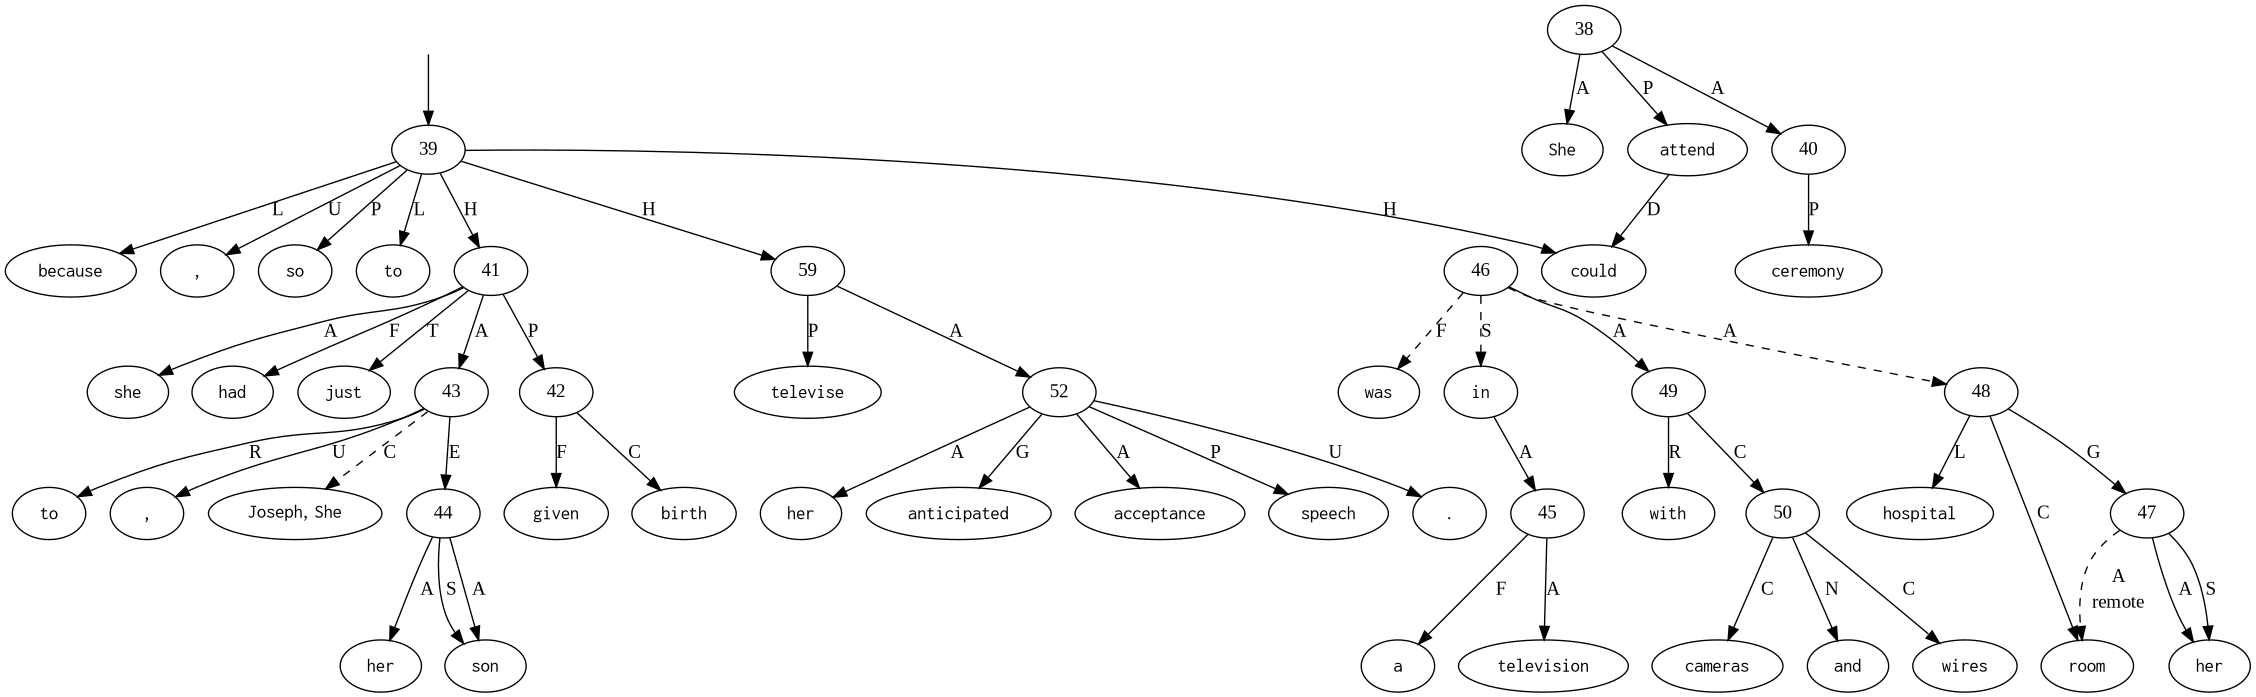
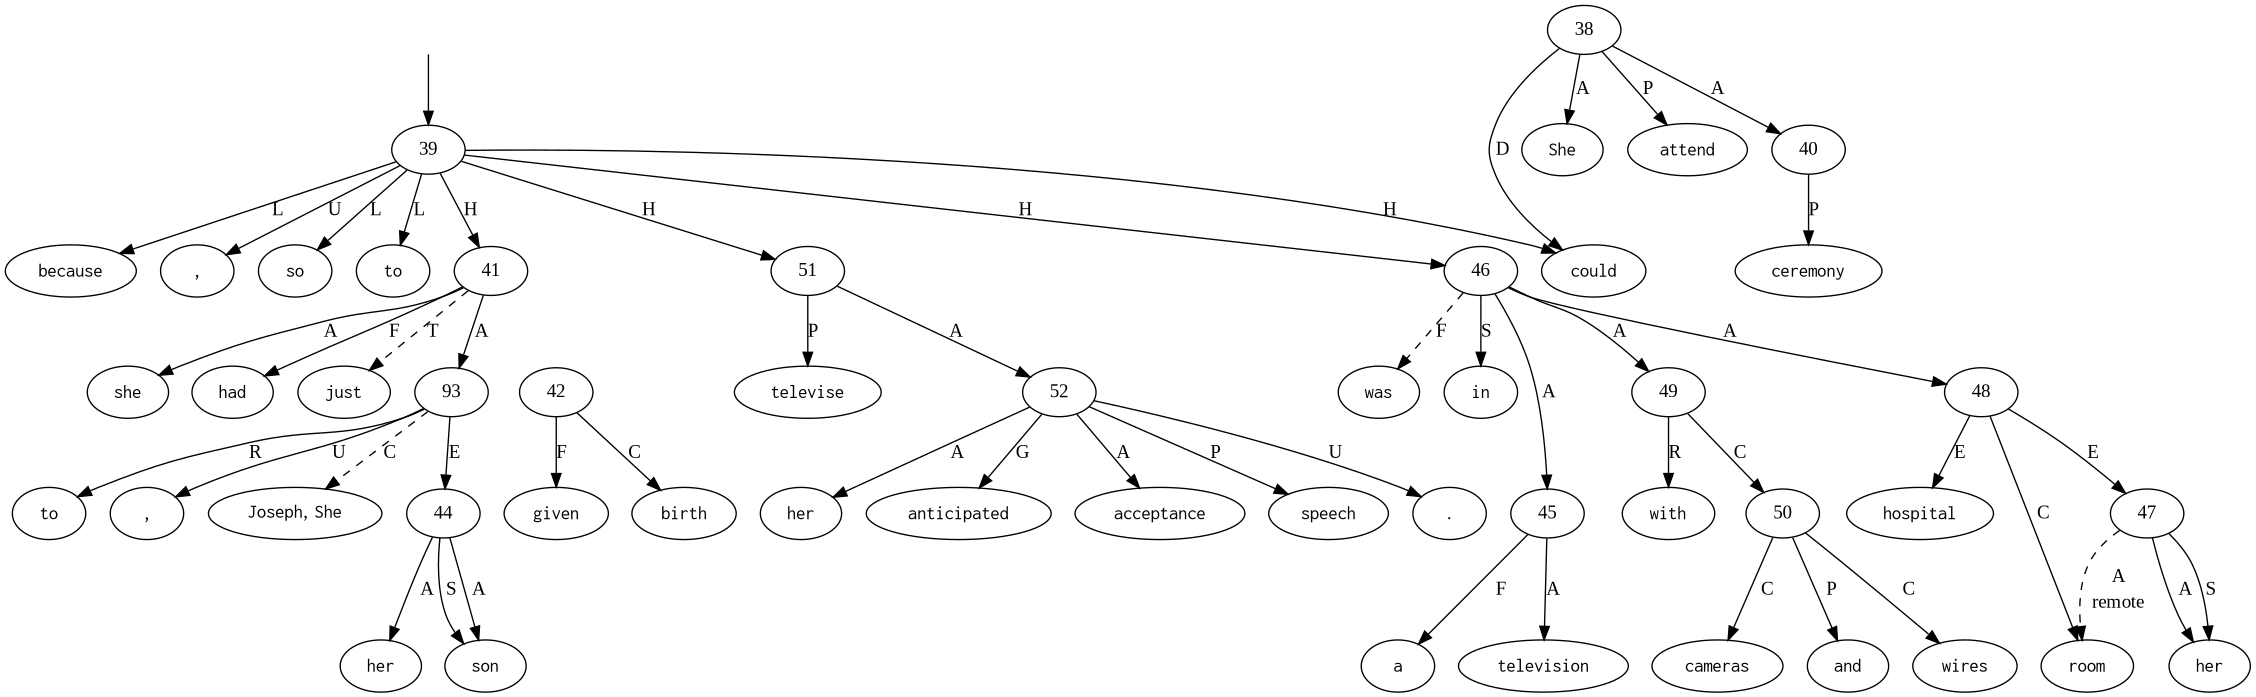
edge "attend" -> "could": now "38" -> "could"
edge "39" -> "so": label "P" -> "L"
edge "39" -> "46": added, label "H"
node "59": label "59" -> "51"
edge "46" -> "in": style dashed -> solid
edge "41" -> "just": style solid -> dashed
edge "41" -> "42": removed, label "P"
edge "46" -> "48": style dashed -> solid
node "43": label "43" -> "93"
edge "in" -> "45": now "46" -> "45"
edge "48" -> "hospital": label "L" -> "E"
edge "48" -> "47": label "G" -> "E"
edge "50" -> "and": label "N" -> "P"
